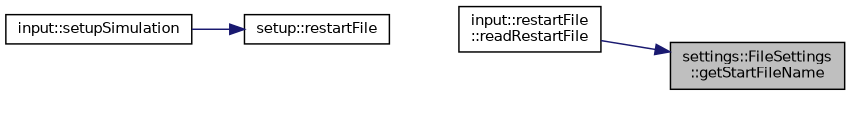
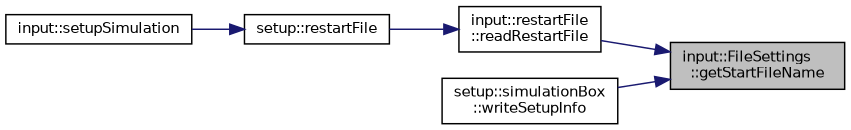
edge "setup::restartFile" -> "input::restartFile ::readRestartFile": added
node "settings::FileSettings ::getStartFileName": label "settings::FileSettings ::getStartFileName" -> "input::FileSettings ::getStartFileName"
node "setup::simulationBox ::writeSetupInfo": added
